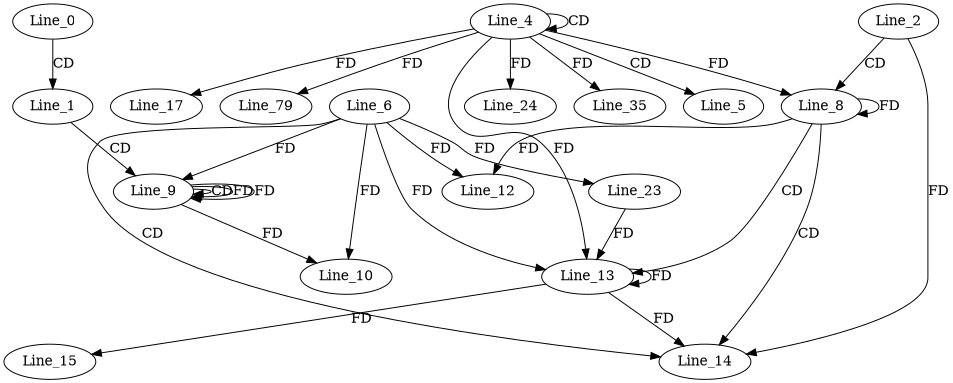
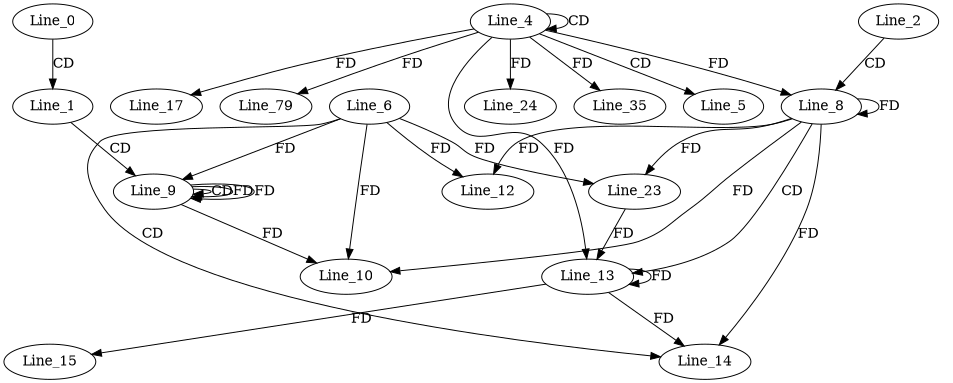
edge "Line_8" -> "Line_23": added, label "FD"
edge "Line_6" -> "Line_13": removed, label "FD"
edge "Line_8" -> "Line_14": label "CD" -> "FD"
edge "Line_8" -> "Line_10": added, label "FD"
edge "Line_2" -> "Line_14": removed, label "FD"
